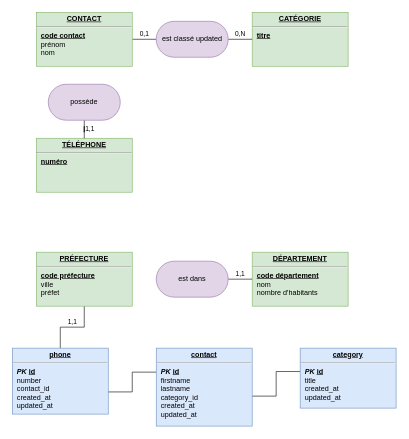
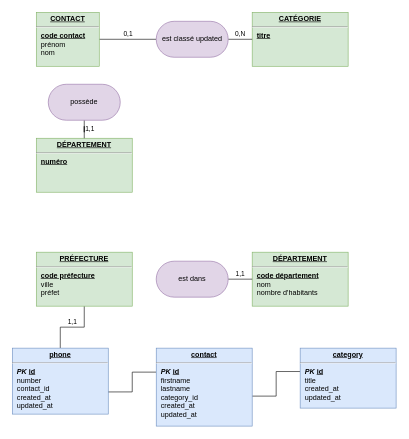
node "CONTACT code contact prénom nom": size 96x54 -> 63x54
node "TÉLÉPHONE numéro": label "TÉLÉPHONE numéro" -> "DÉPARTEMENT numéro"
